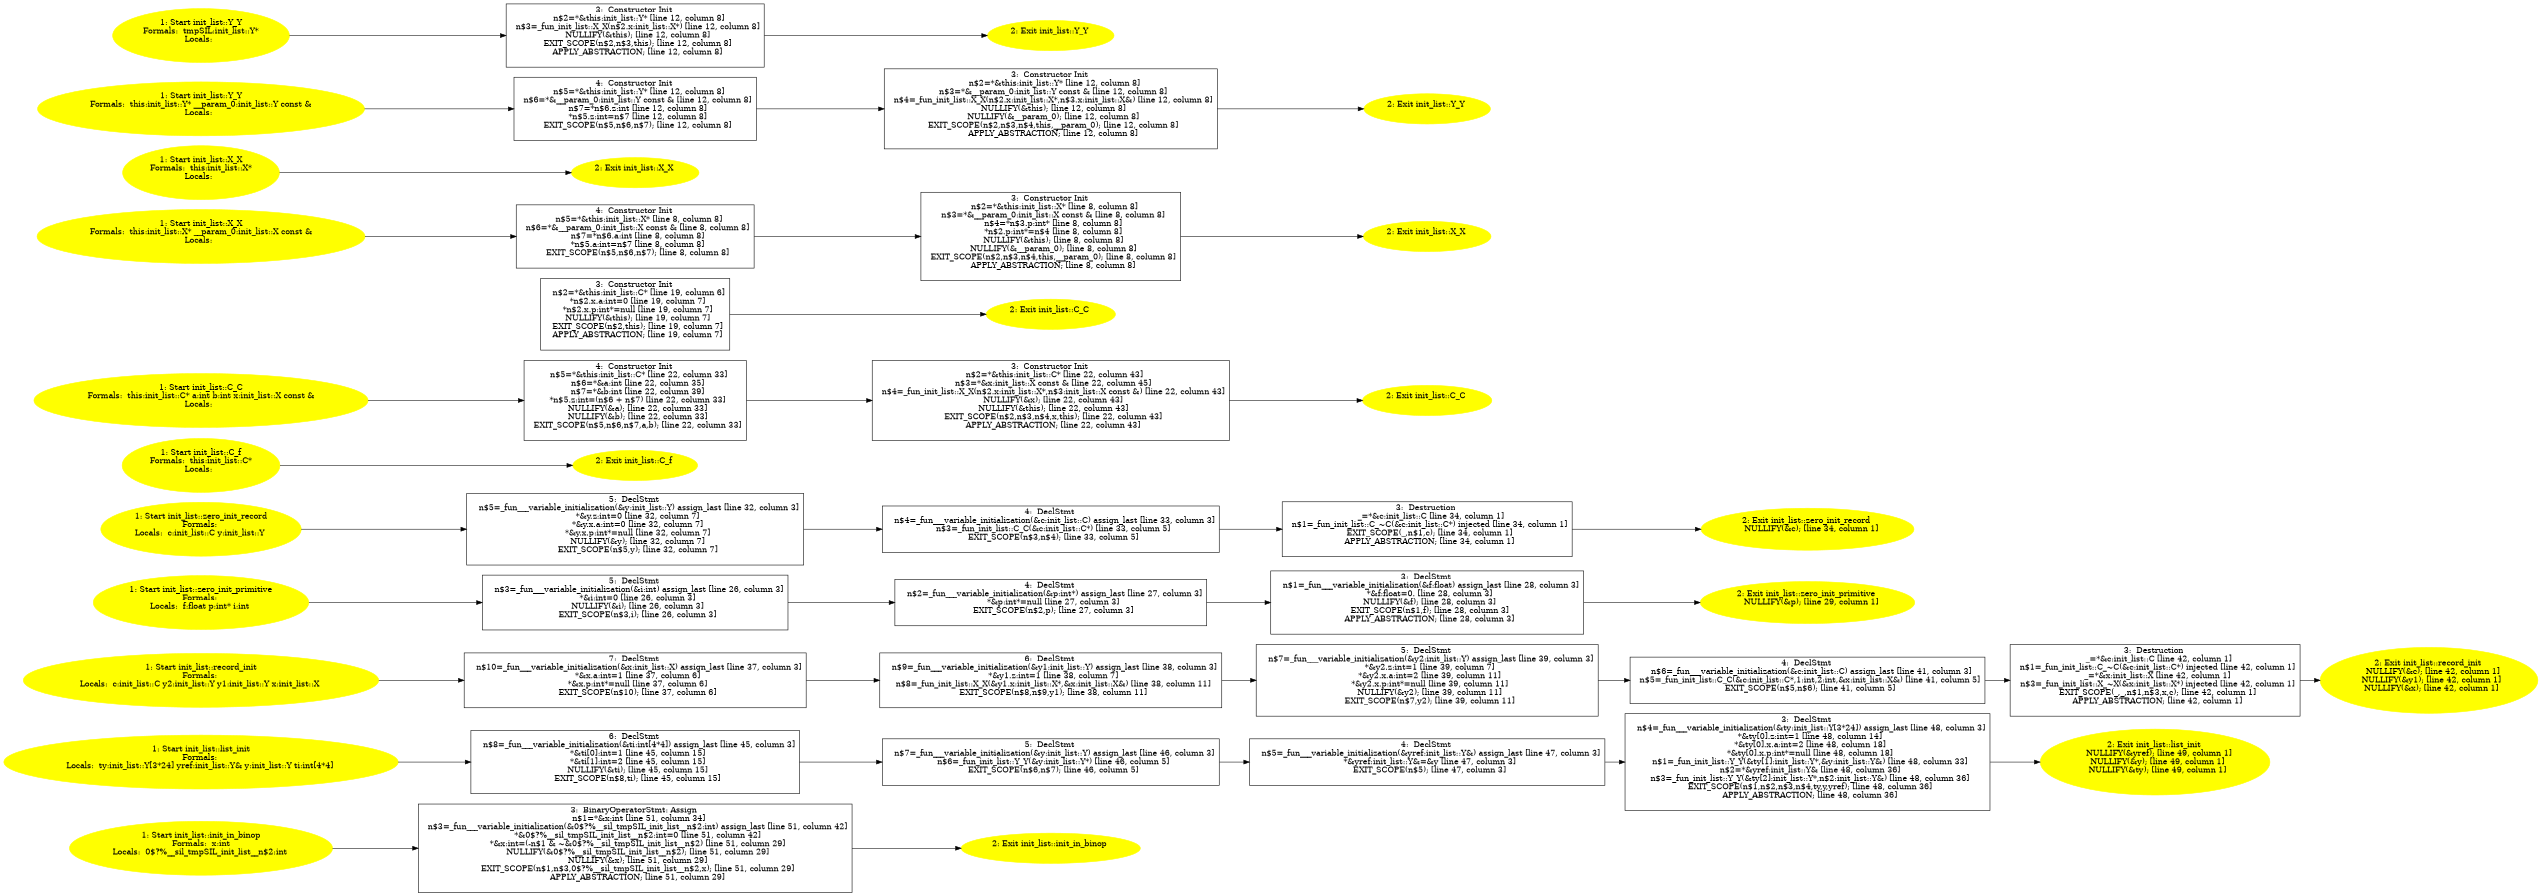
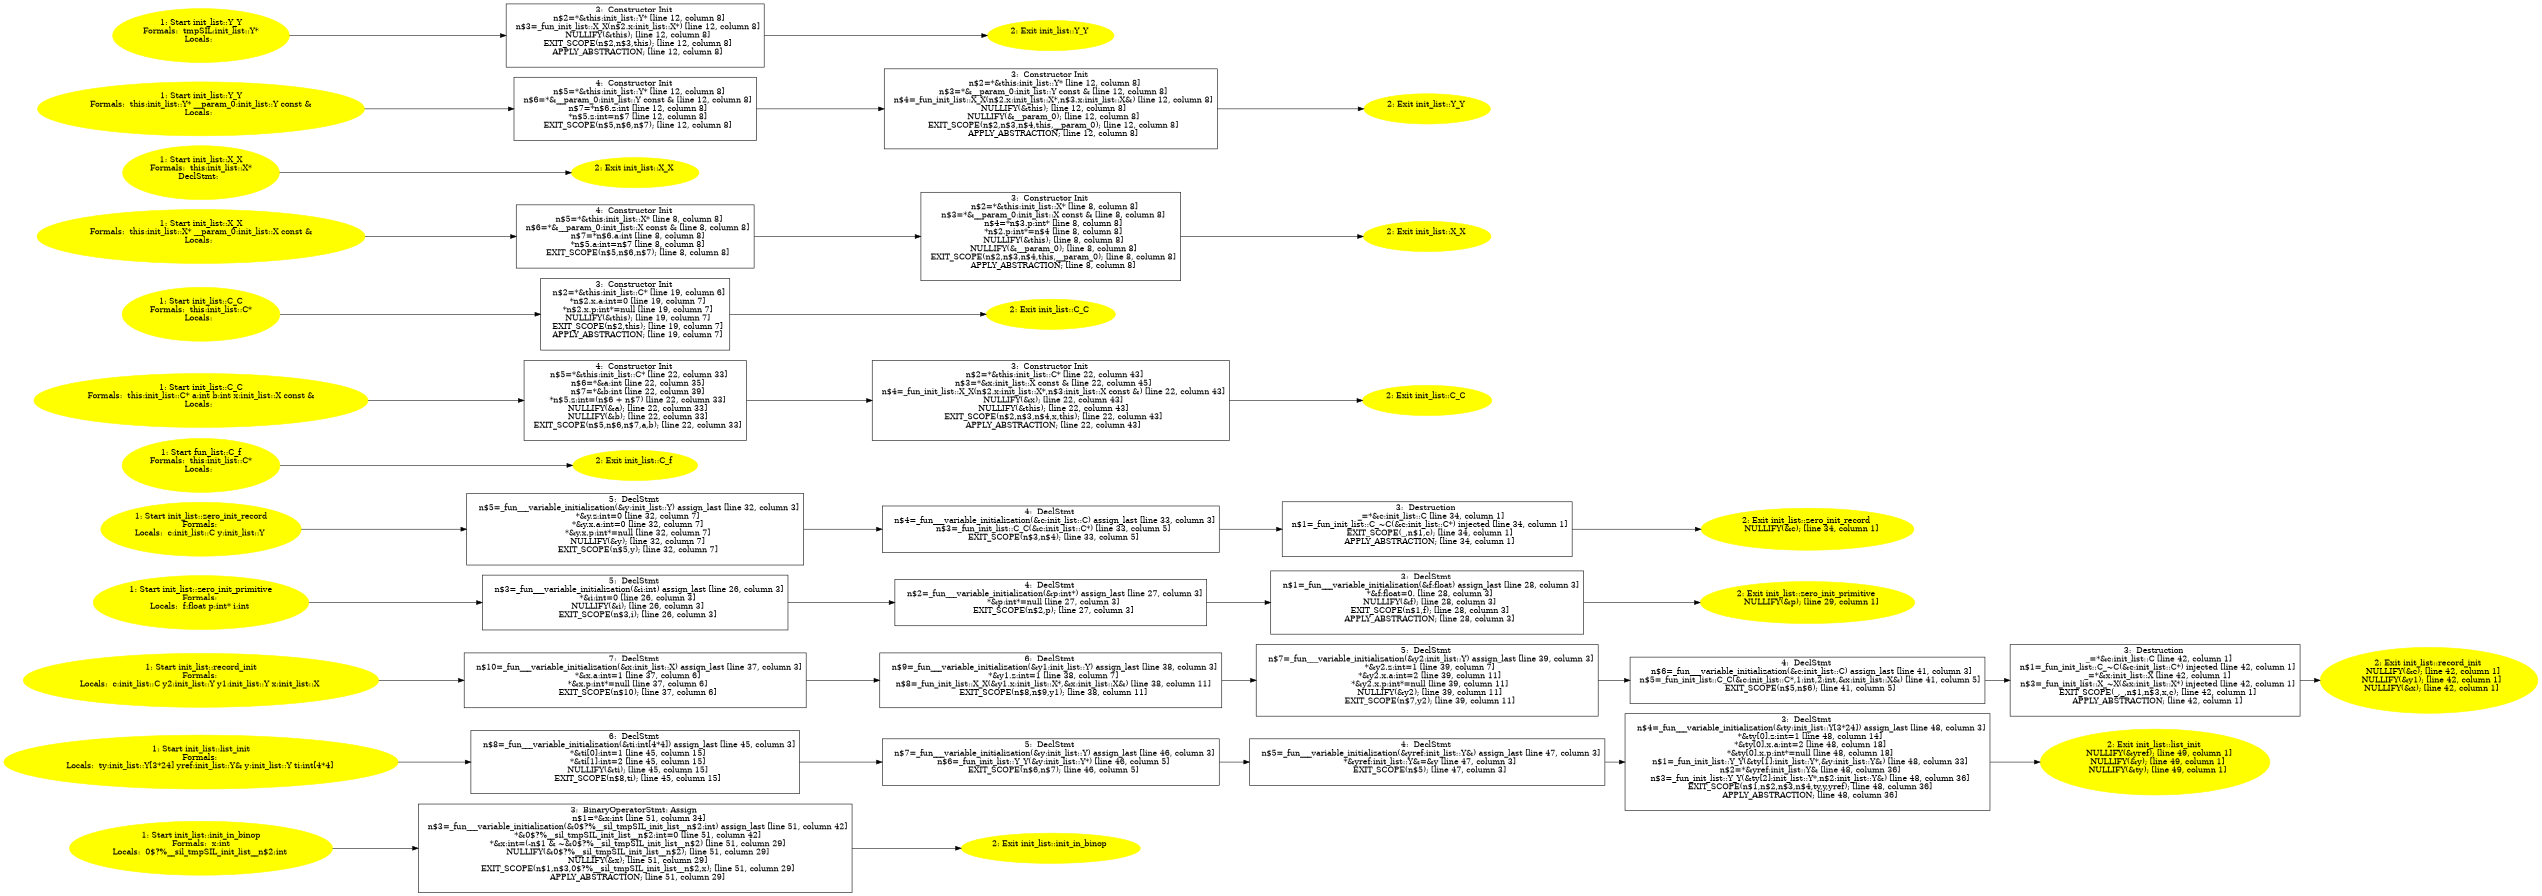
node "1: Start init_list::X_X Formals:  this:init_list::X* Locals:": label "1: Start init_list::X_X Formals:  this:init_list::X* Locals:" -> "1: Start init_list::X_X Formals:  this:init_list::X* DeclStmt:"
node "1: Start init_list::C_C Formals:  this:init_list::C* Locals:": added
node "1: Start init_list::C_f Formals:  this:init_list::C* Locals:": label "1: Start init_list::C_f Formals:  this:init_list::C* Locals:" -> "1: Start fun_list::C_f Formals:  this:init_list::C* Locals:"
